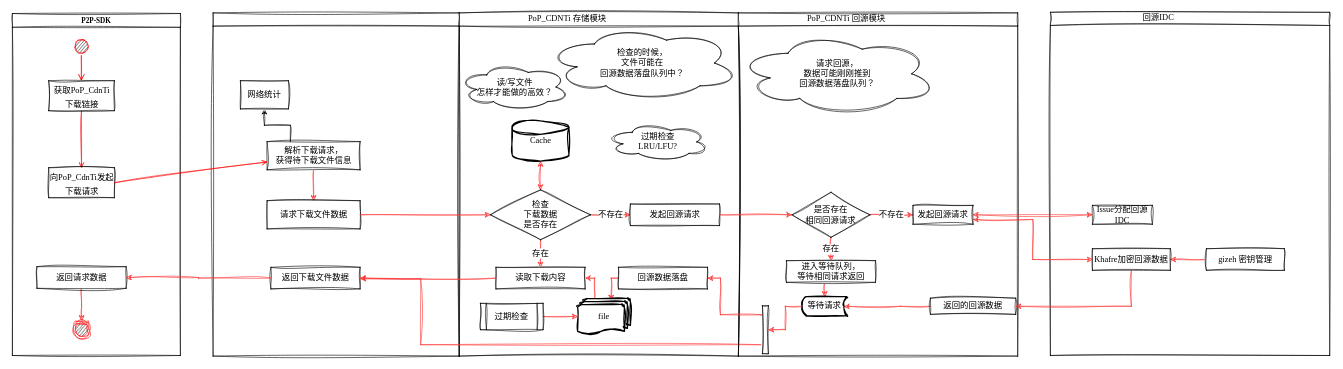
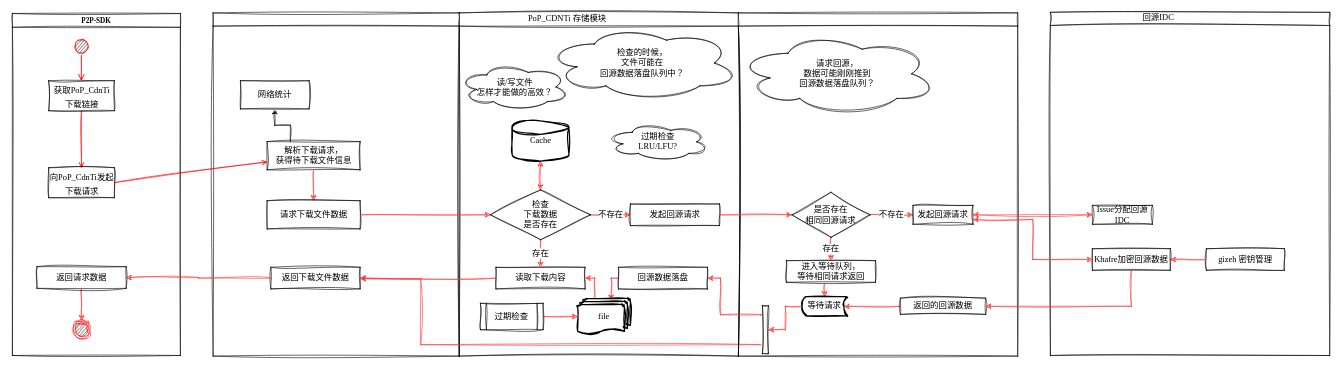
node "PoP_CDNTi 回源模块": removed
node "网络统计": size 48x28 -> 69x28
node "返回的回源数据": moved (973, 306) -> (943, 306)
